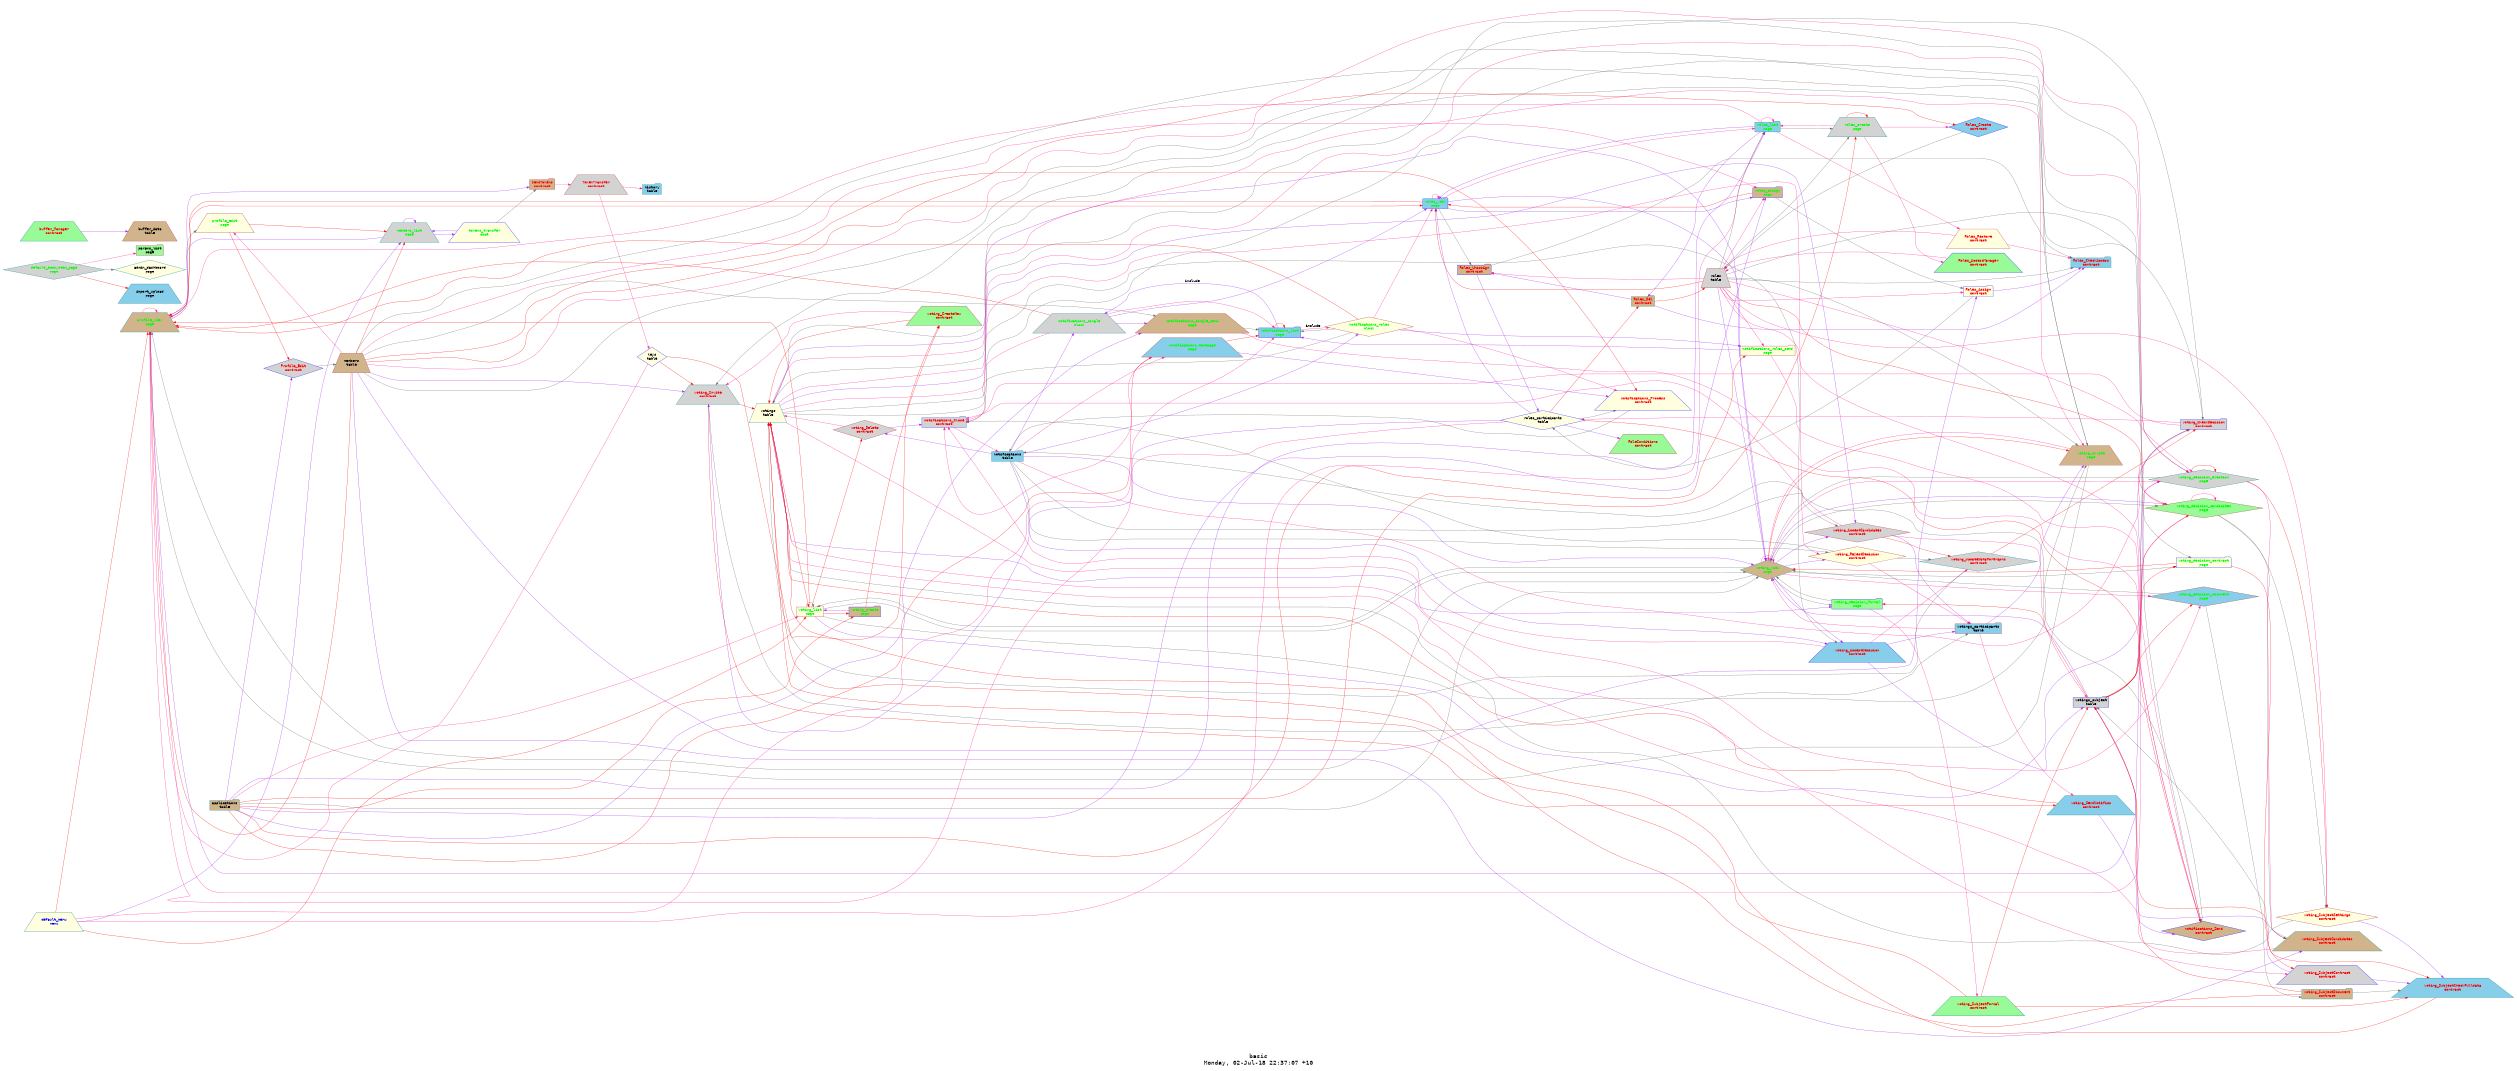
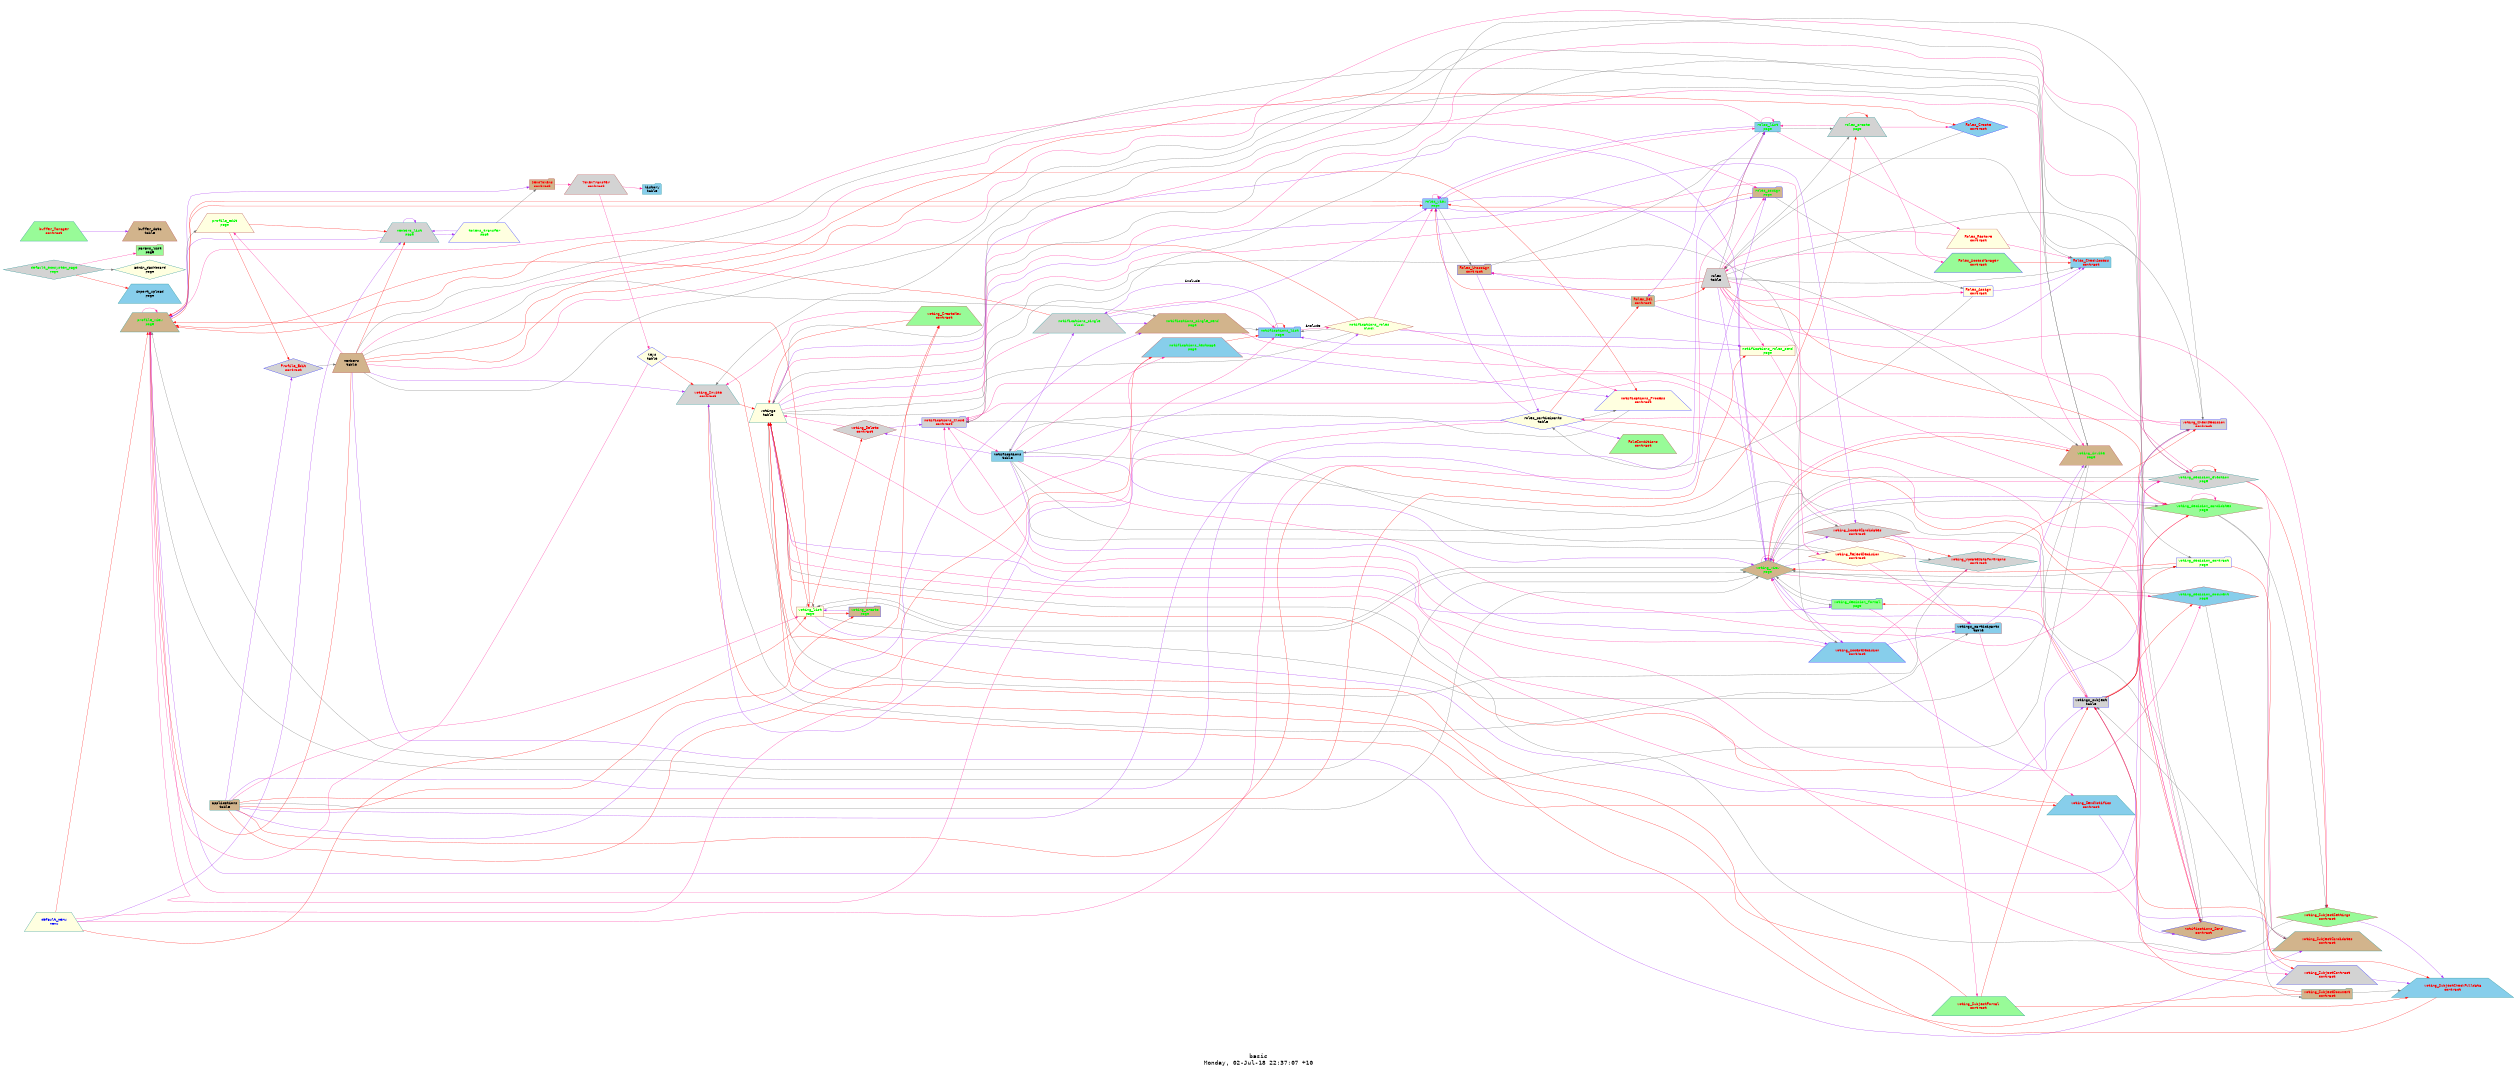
edge "Roles_AccessManager contract" -> "Roles_CheckAccess contract": added
edge "members table" -> "Roles_Assign contract": removed
node "voting_SubjectSettings contract": fillcolor lightyellow -> palegreen
